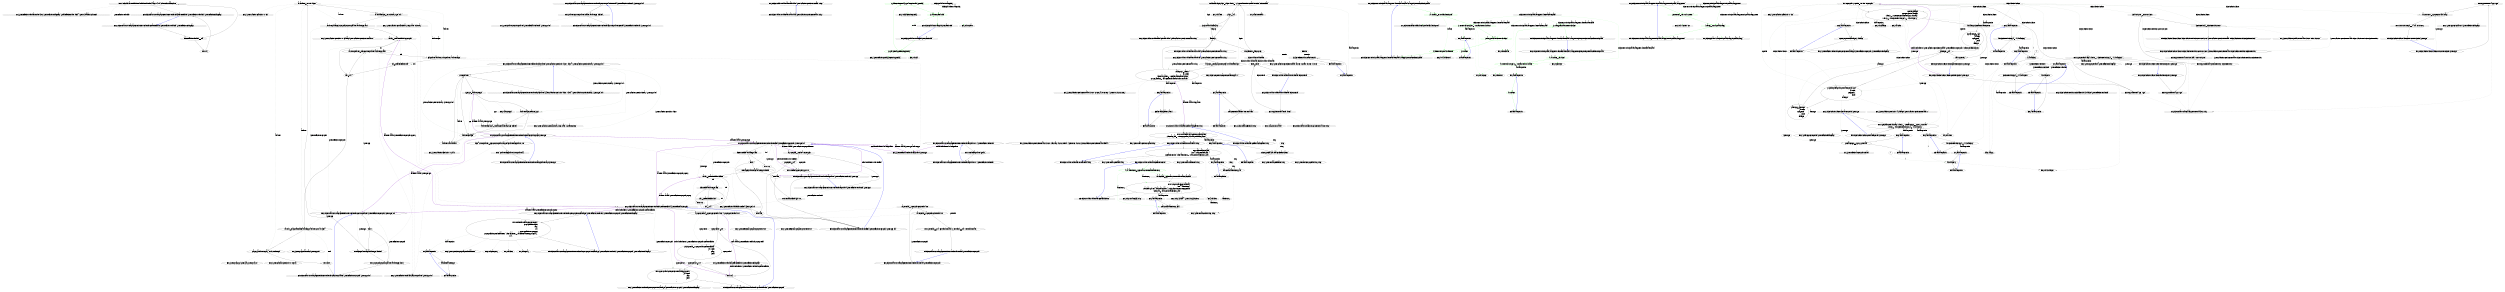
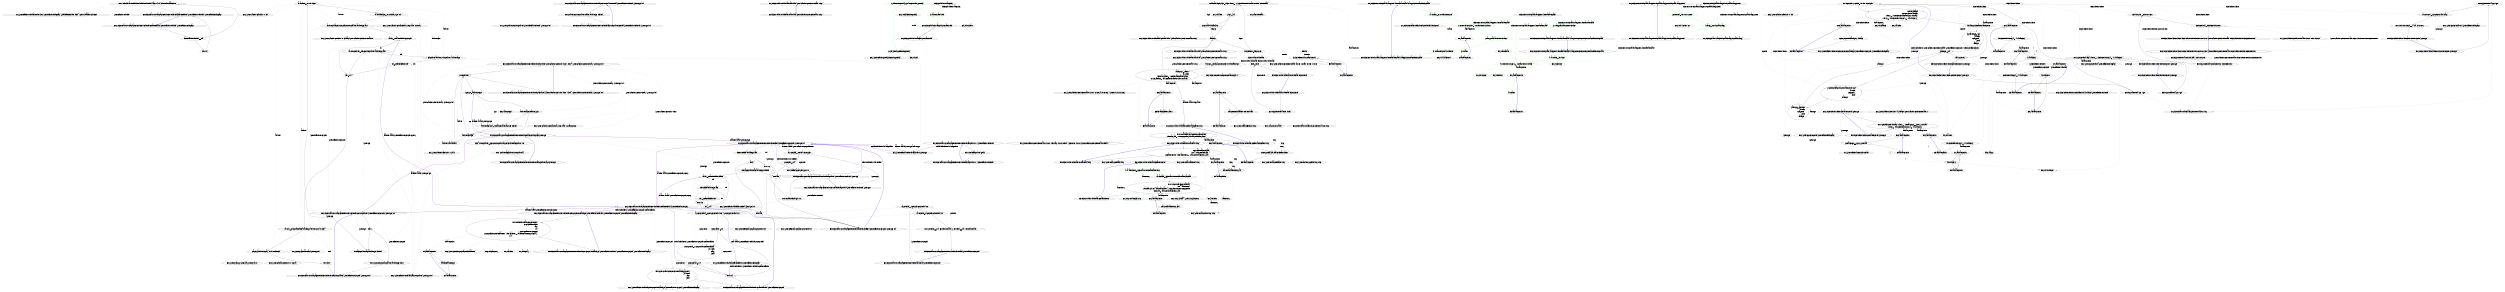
node "29: element.IsDisposed.ShouldBeTrue()": label "29: element.IsDisposed.ShouldBeTrue()" -> "29: instance.IsDisposed.ShouldBeTrue()"
node "Entry System.IO.Path.GetDirectoryName(string)": removed
